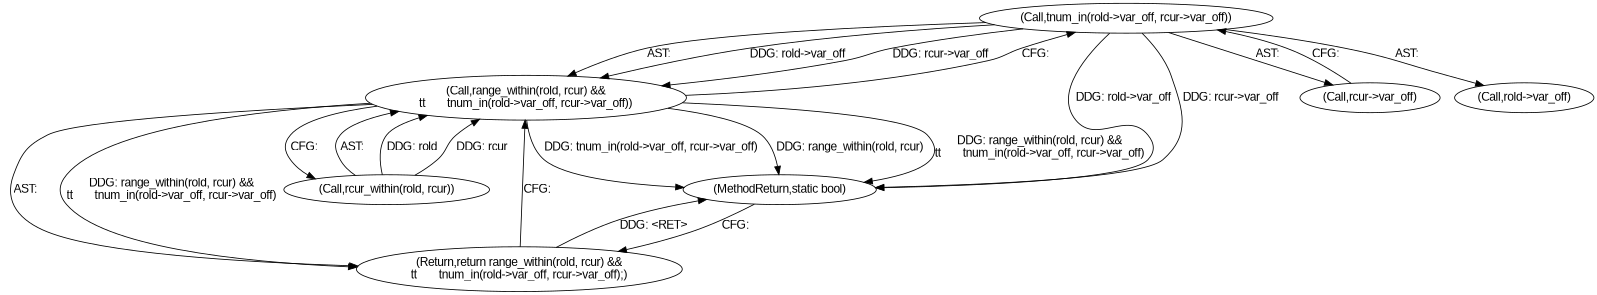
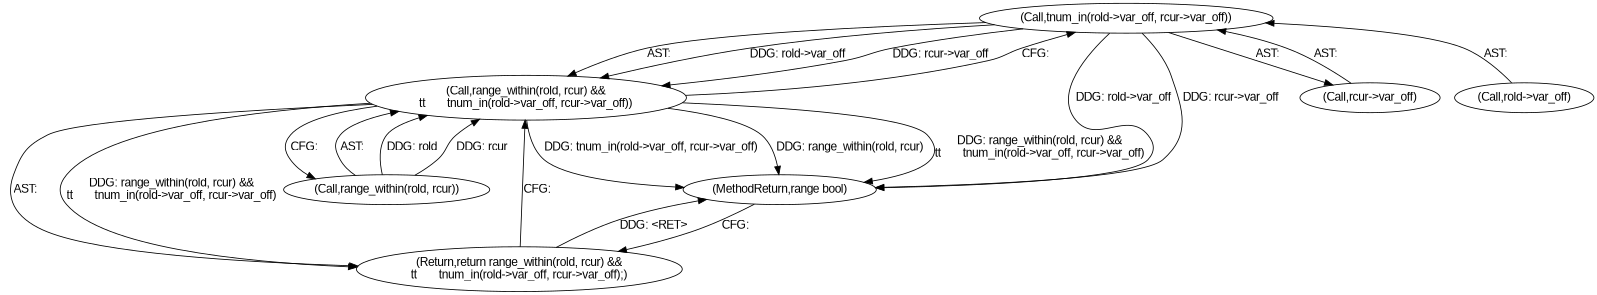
edge "(Call,tnum_in(rold->var_off, rcur->var_off))" -> "(Call,rold->var_off)": reversed
edge "(Call,rcur->var_off)" -> "(Call,tnum_in(rold->var_off, rcur->var_off))": label "CFG: " -> "AST: "
node "(Call,rcur_within(rold, rcur))": label "(Call,rcur_within(rold, rcur))" -> "(Call,range_within(rold, rcur))"
node "(MethodReturn,static bool)": label "(MethodReturn,static bool)" -> "(MethodReturn,range bool)"
